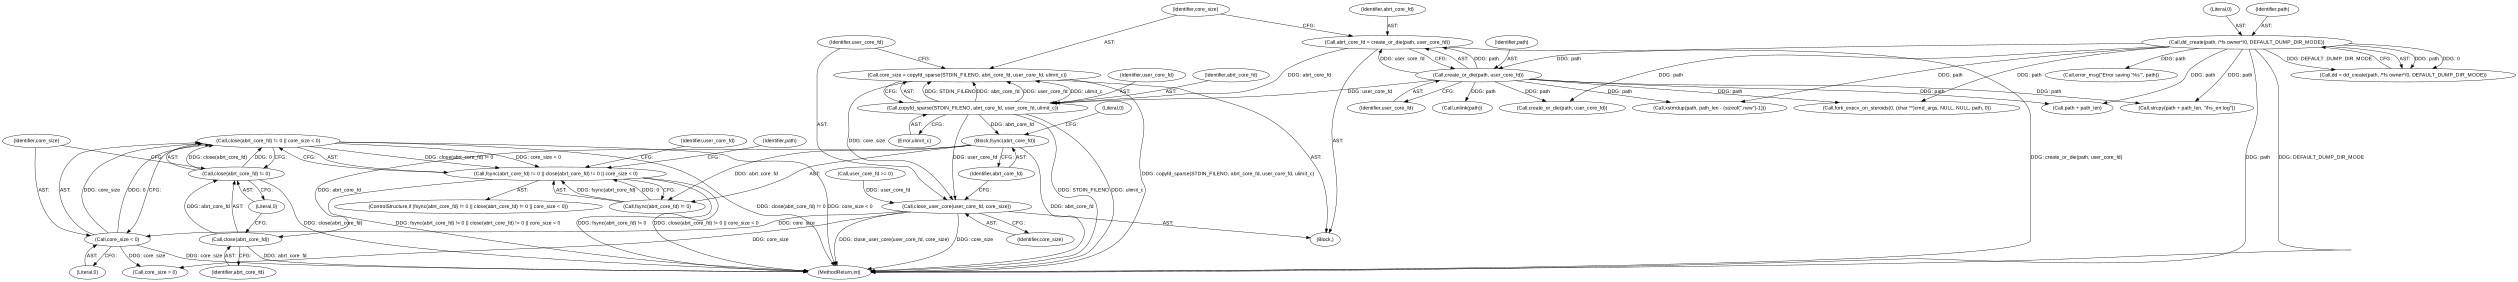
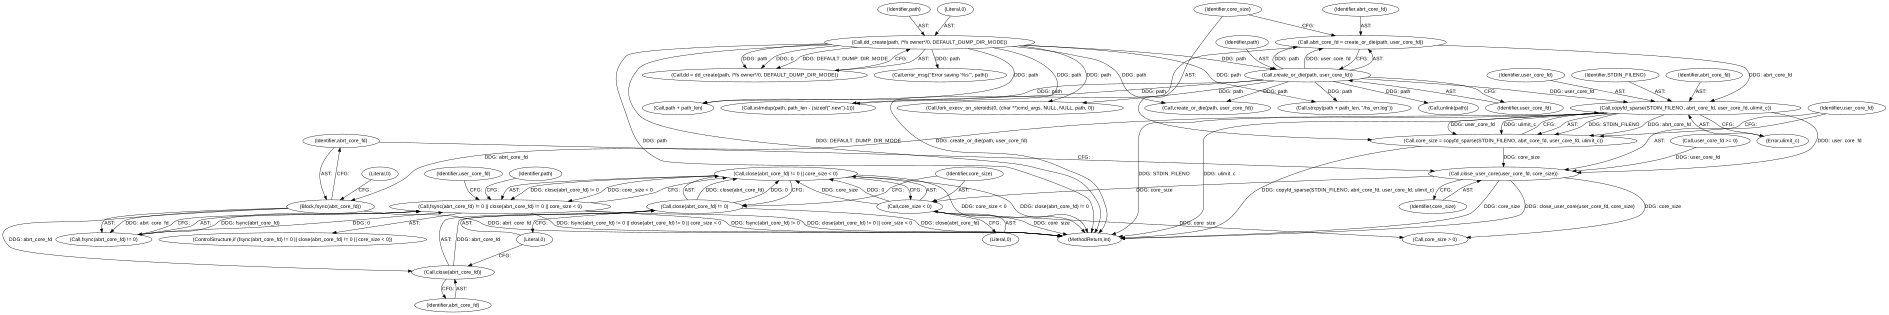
node "(Identifier,STDIN_FILENO)": added
node "(Block,)": removed
edge "(Call,close(abrt_core_fd))" -> "(MethodReturn,int)": removed, label "DDG: abrt_core_fd"
